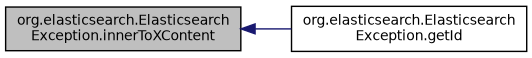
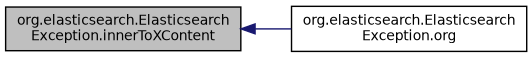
node "org.elasticsearch.Elasticsearch Exception.getId": label "org.elasticsearch.Elasticsearch Exception.getId" -> "org.elasticsearch.Elasticsearch Exception.org"
